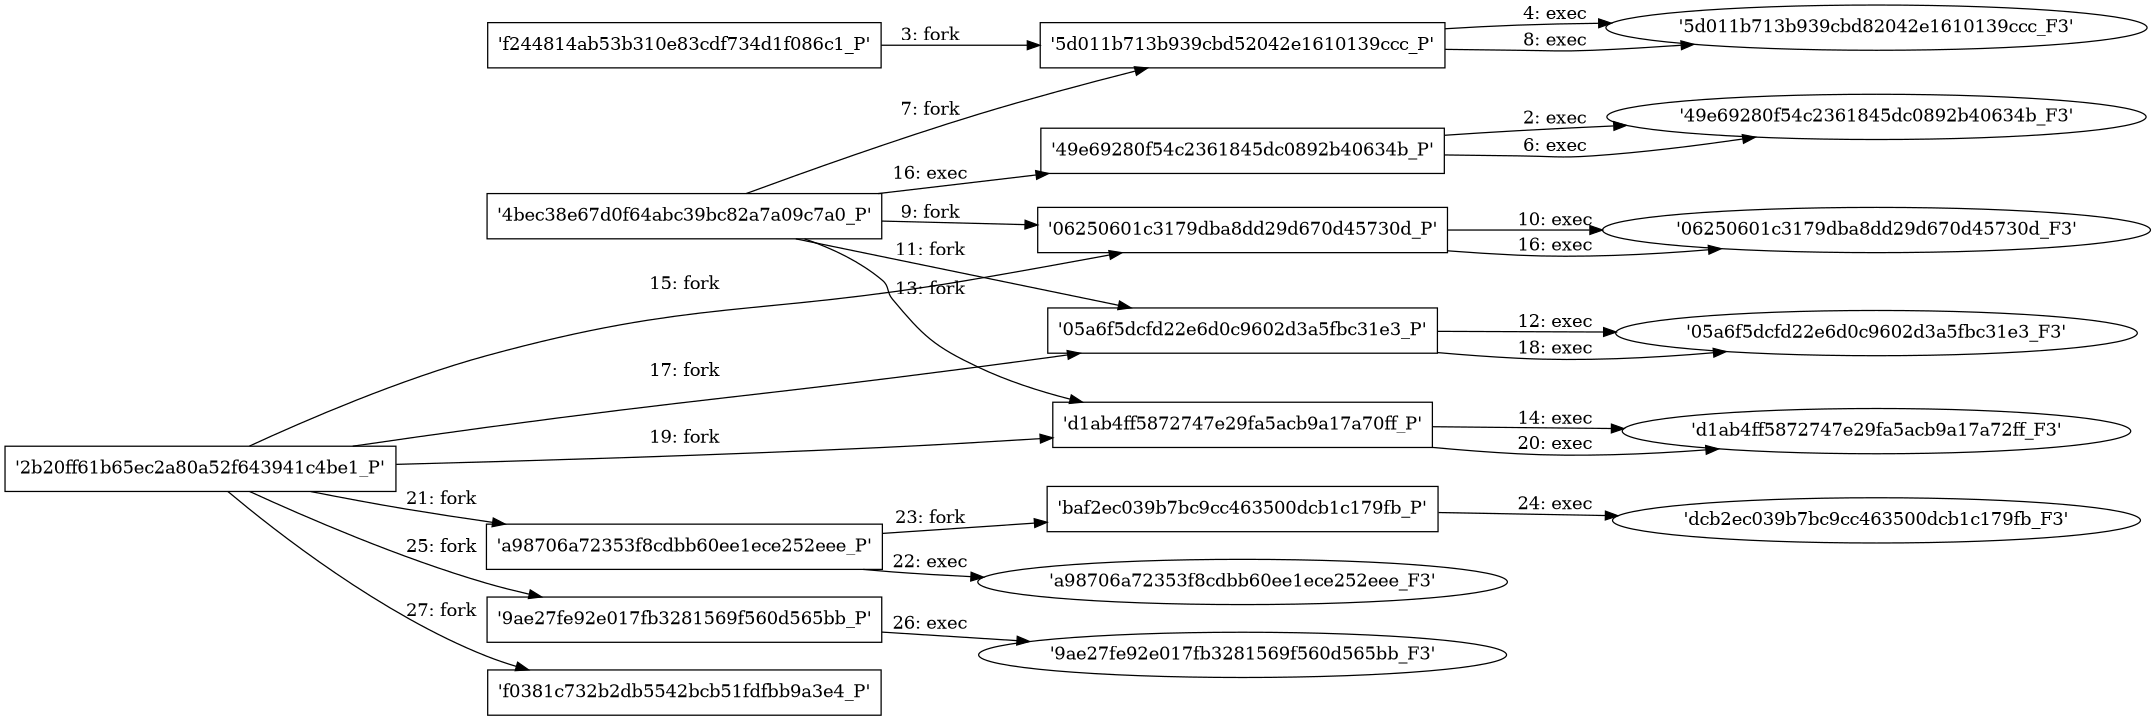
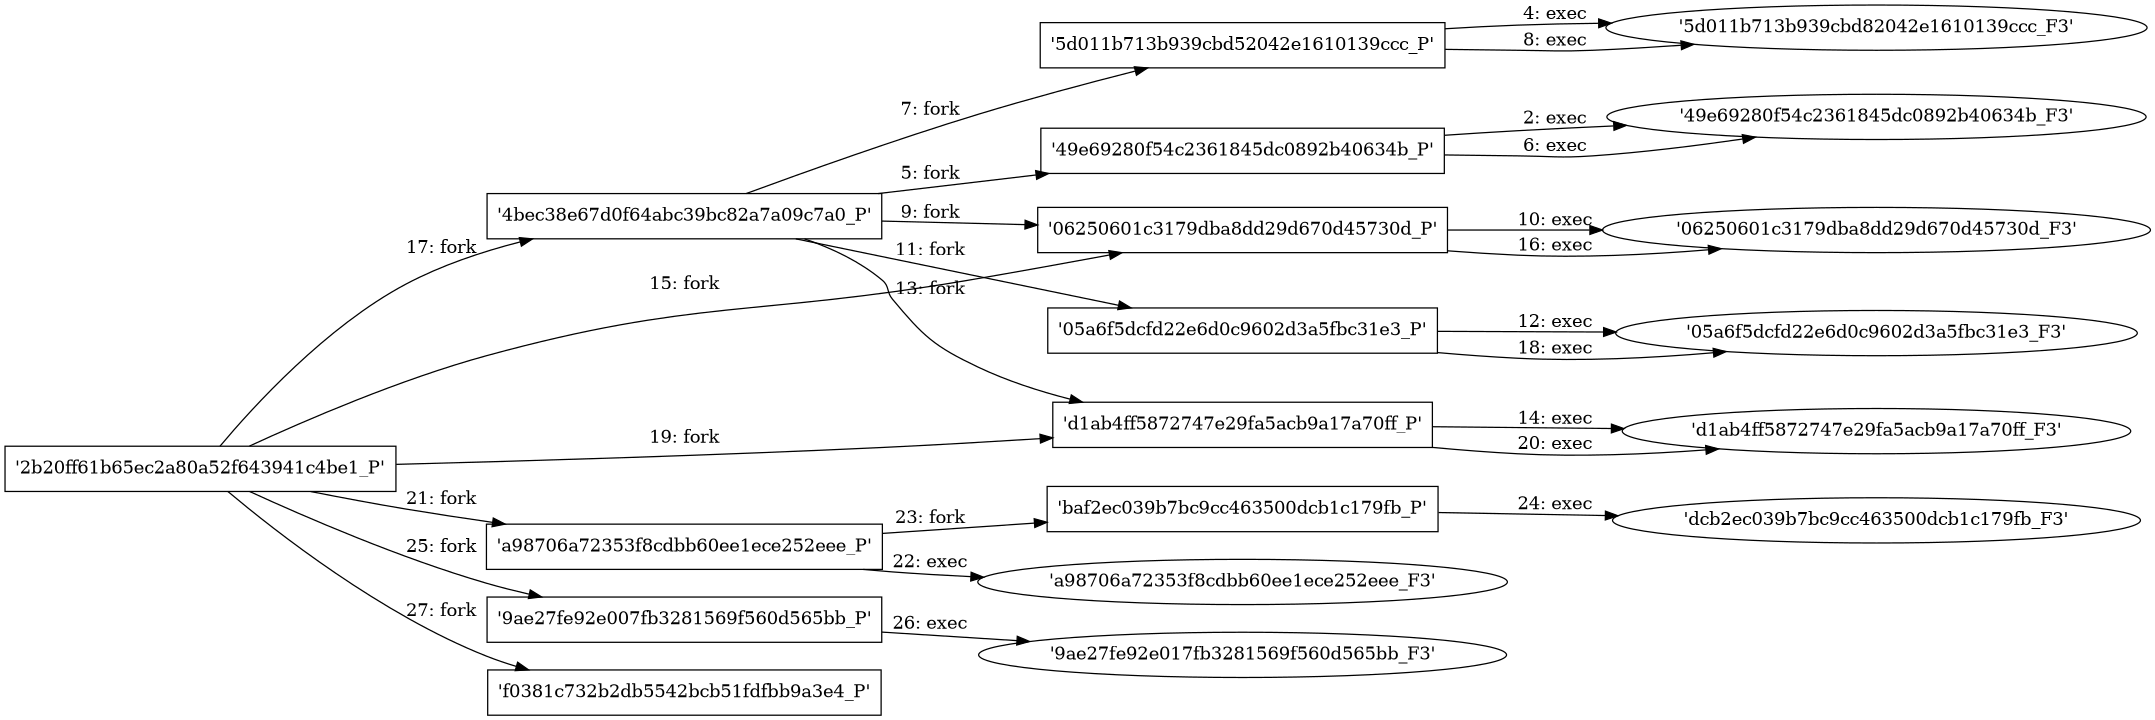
node "'f244814ab53b310e83cdf734d1f086c1_P'": removed
edge "'4bec38e67d0f64abc39bc82a7a09c7a0_P'" -> "'49e69280f54c2361845dc0892b40634b_P'": label "16: exec" -> "5: fork"
edge "'2b20ff61b65ec2a80a52f643941c4be1_P'" -> "'05a6f5dcfd22e6d0c9602d3a5fbc31e3_P'": now "'2b20ff61b65ec2a80a52f643941c4be1_P'" -> "'4bec38e67d0f64abc39bc82a7a09c7a0_P'"
node "'d1ab4ff5872747e29fa5acb9a17a72ff_F3'": label "'d1ab4ff5872747e29fa5acb9a17a72ff_F3'" -> "'d1ab4ff5872747e29fa5acb9a17a70ff_F3'"
node "'9ae27fe92e017fb3281569f560d565bb_P'": label "'9ae27fe92e017fb3281569f560d565bb_P'" -> "'9ae27fe92e007fb3281569f560d565bb_P'"
